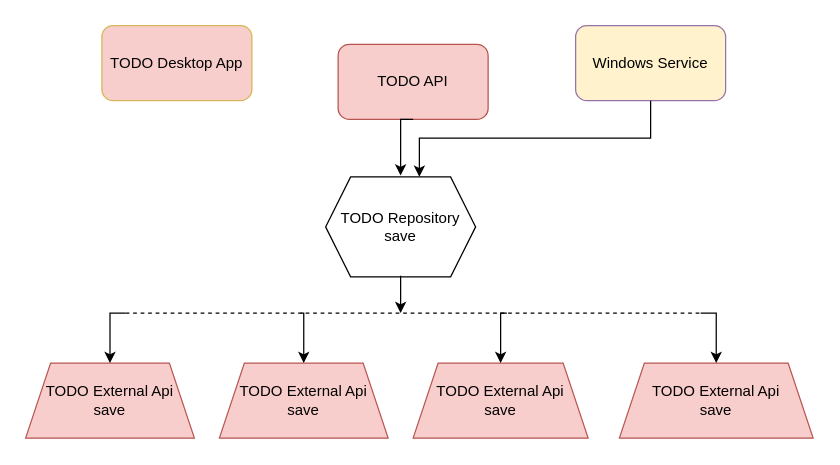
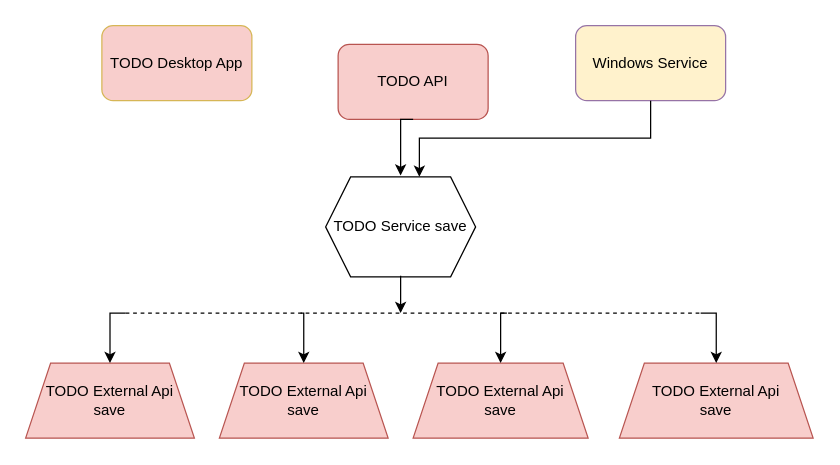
node "TODO Repository save": label "TODO Repository save" -> "TODO Service save"
